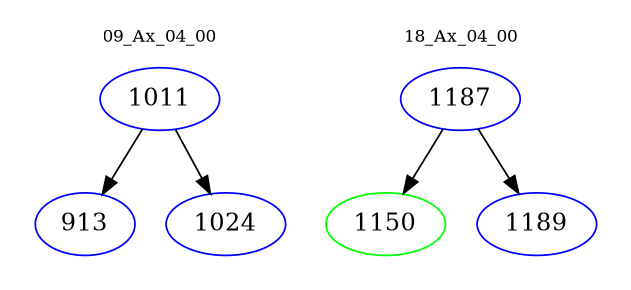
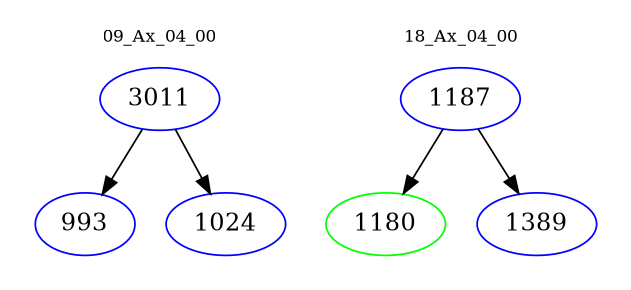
node "1011": label "1011" -> "3011"
node "913": label "913" -> "993"
node "1150": label "1150" -> "1180"
node "1189": label "1189" -> "1389"
